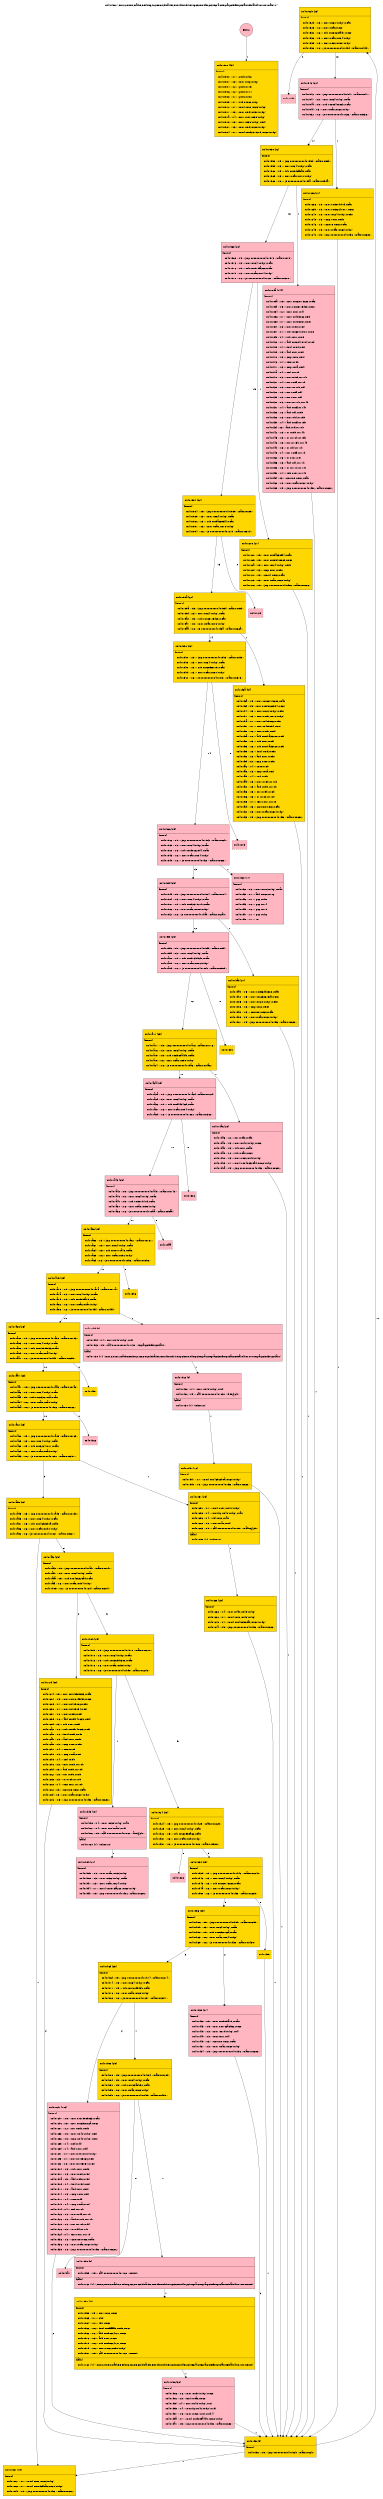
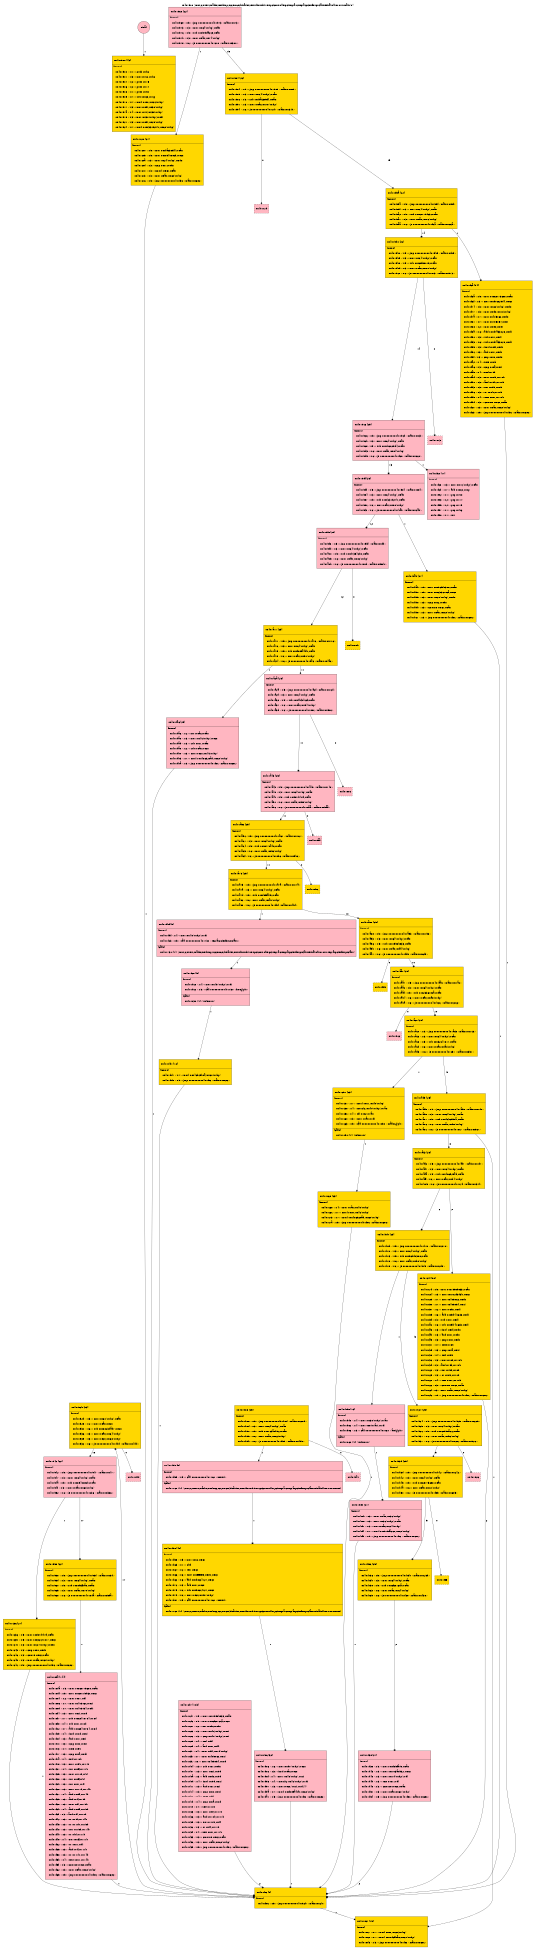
node "Entry": label "Entry" -> "Final"
edge "0x401958 [22]" -> "0x40196e [22]": removed, label "16"
node "0x401b6f [25]": removed
edge "0x401fe5" -> "0x401fec [5]": now "0x401beb [21]" -> "0x401fec [5]"
